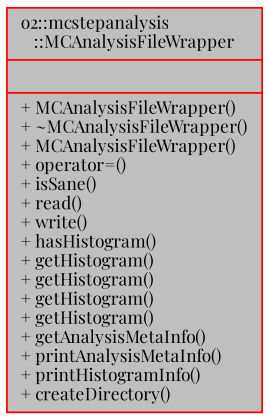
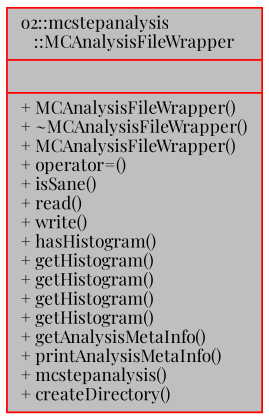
node "o2::mcstepanalysis": text "+ printHistogramInfo()" -> "+ mcstepanalysis()"
